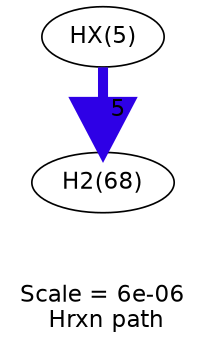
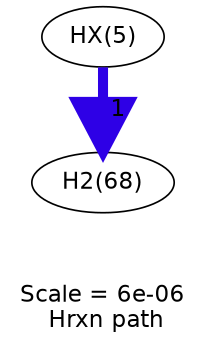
edge "HX(5)" -> "H2(68)": label " 5" -> " 1"
